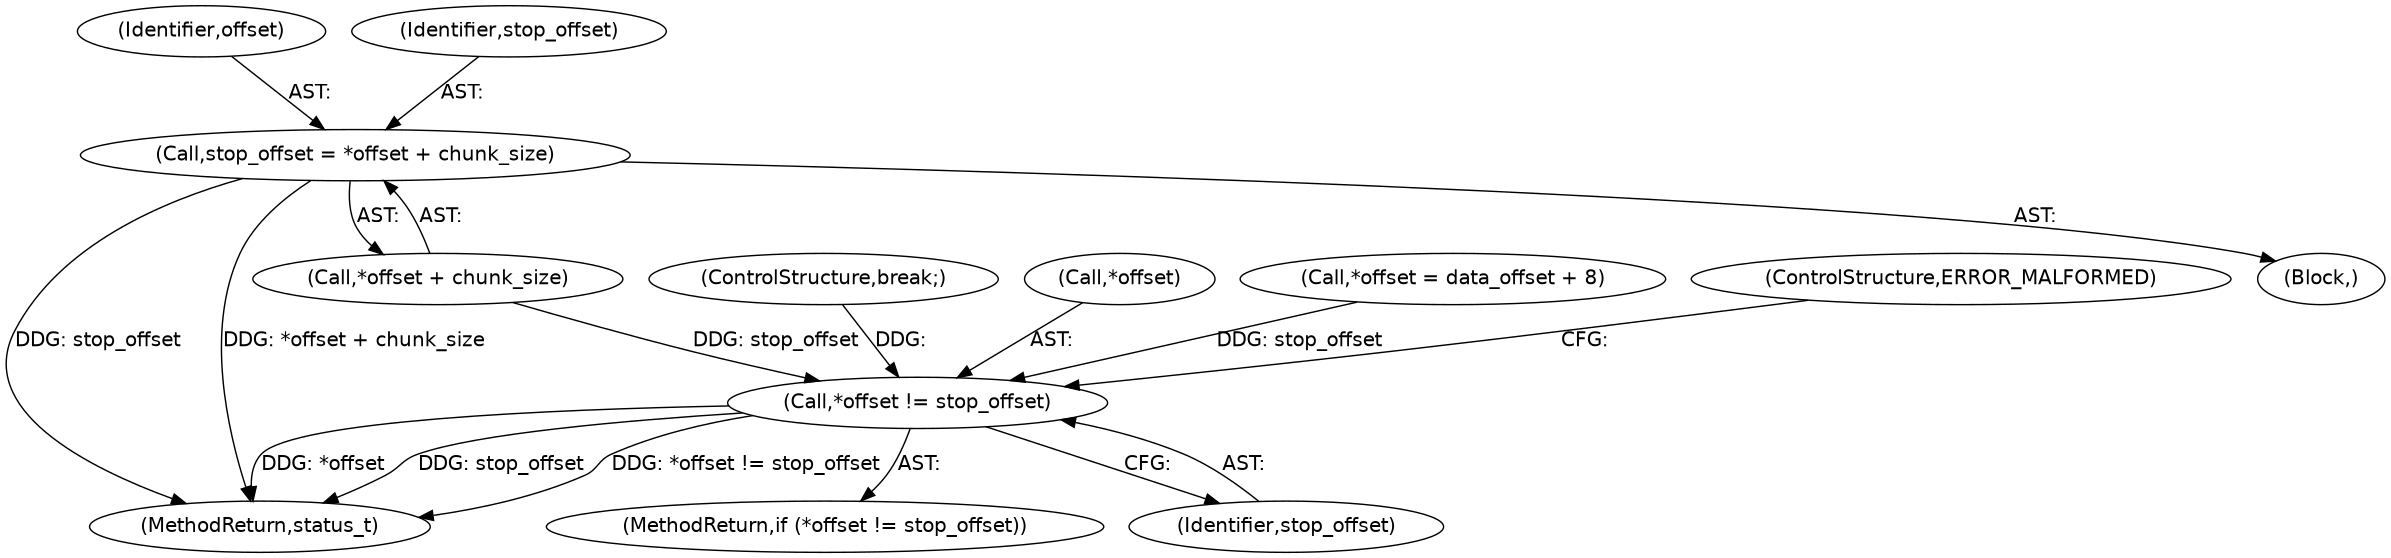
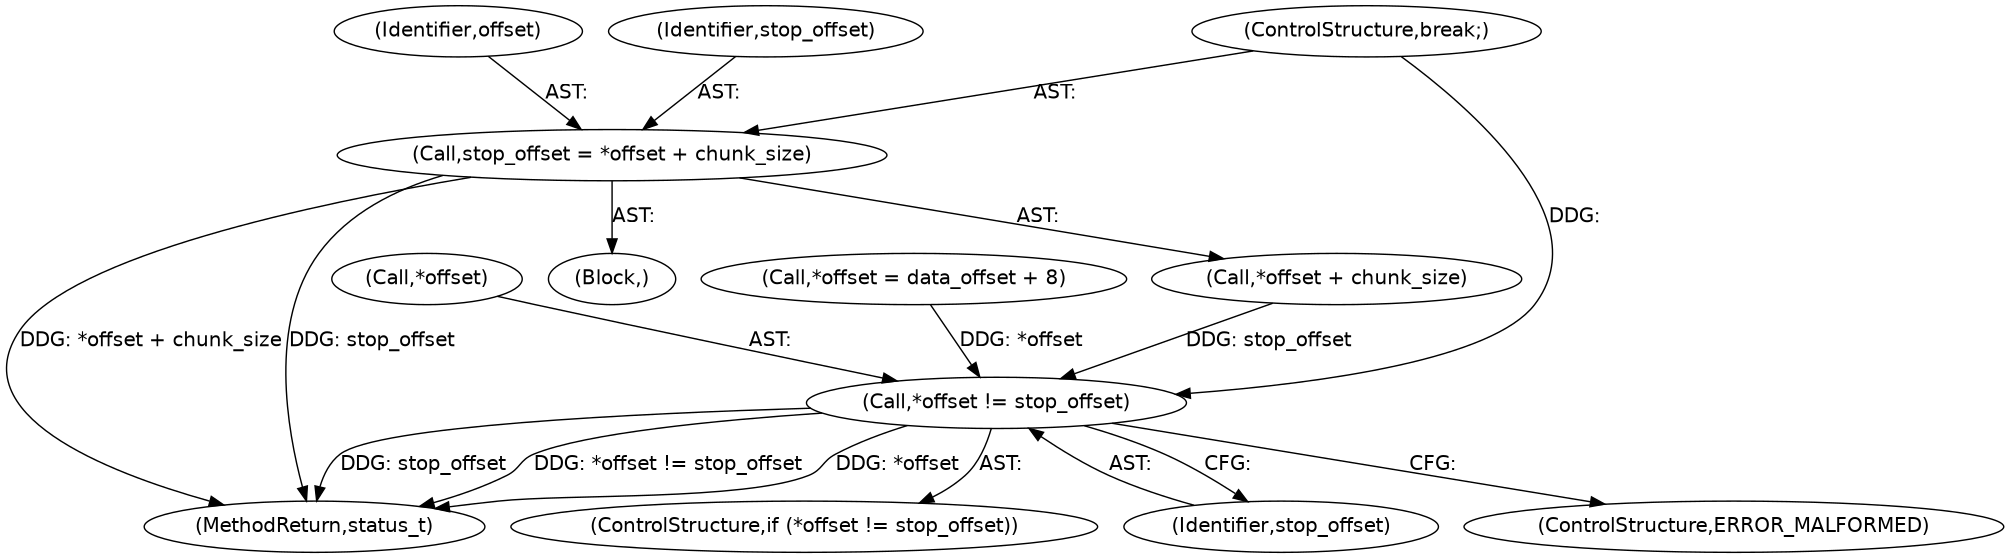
edge "(Call,*offset + chunk_size)" -> "(Call,stop_offset = *offset + chunk_size)": now "(ControlStructure,break;)" -> "(Call,stop_offset = *offset + chunk_size)"
edge "(Call,*offset = data_offset + 8)" -> "(Call,*offset != stop_offset)": label "DDG: stop_offset" -> "DDG: *offset"
edge "(ControlStructure,ERROR_MALFORMED)" -> "(Call,*offset != stop_offset)": reversed
node "(MethodReturn,if (*offset != stop_offset))": label "(MethodReturn,if (*offset != stop_offset))" -> "(ControlStructure,if (*offset != stop_offset))"
